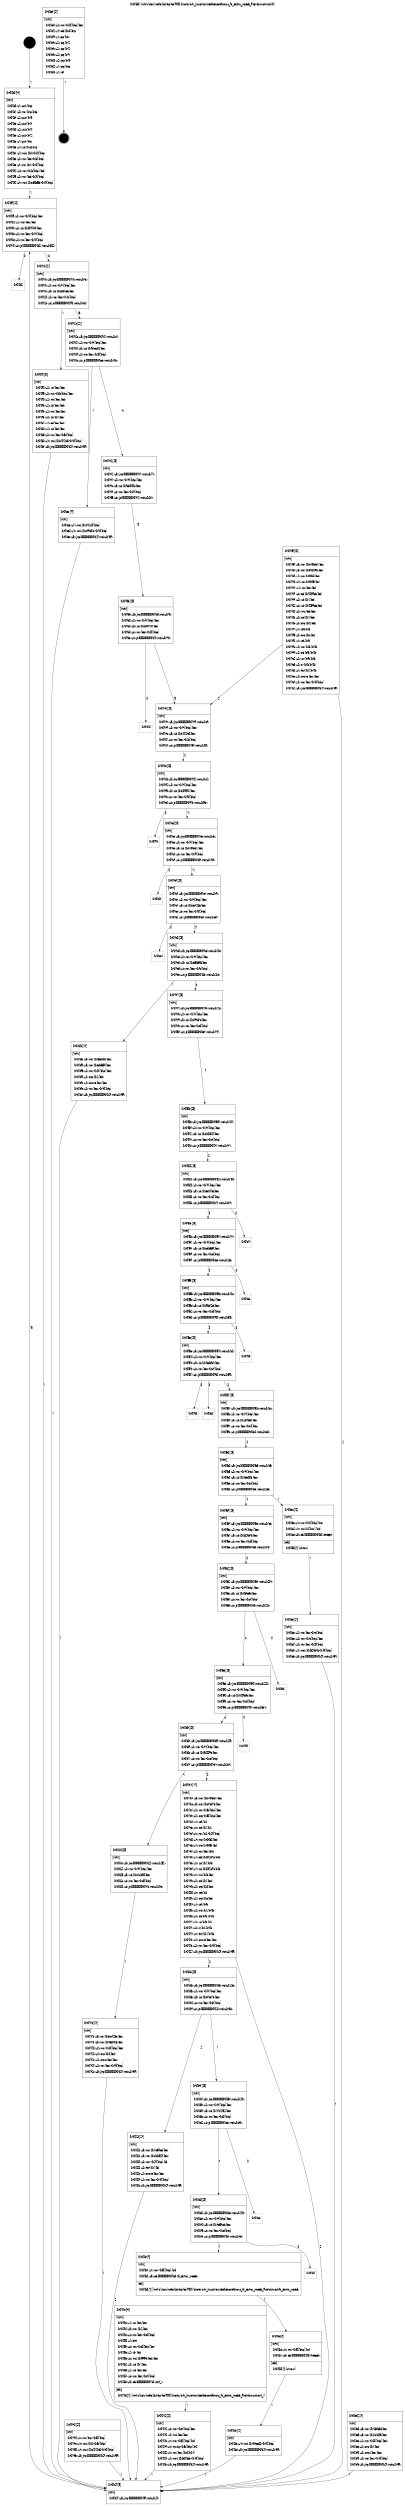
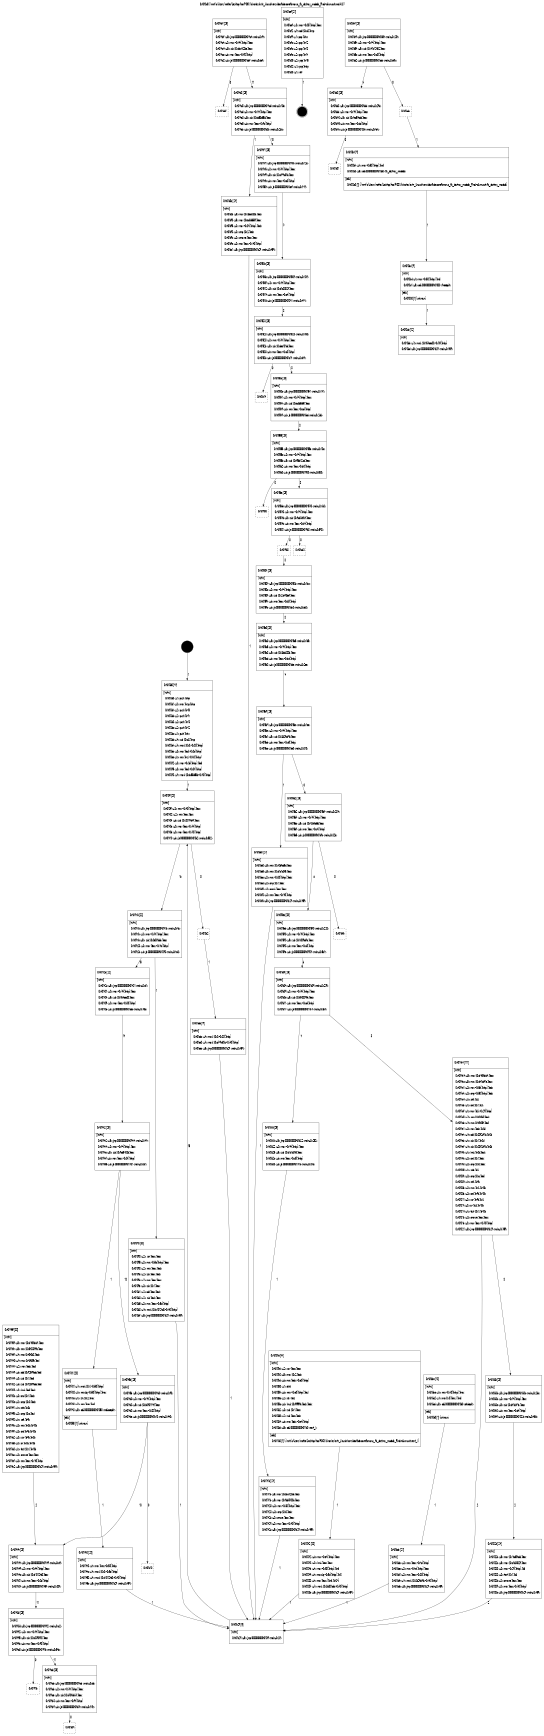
edge "0x40142c [22]" -> "0x401adc [19]": now "0x4018d2" -> "0x401adc [19]"
edge "0x4015b9 [25]" -> "0x4016e0 [27]": added, label "1"
edge "0x4014a6 [25]" -> "0x4014bf [25]": removed, label "11"
edge "0x4014d8 [25]" -> "0x4014f1 [25]": label " 6" -> " 10"
node "0x4016a6": removed
edge "0x40156e [25]" -> "0x401587 [25]": now "0x401968" -> "0x401587 [25]"
node "0x401731 [23]": added
edge "0x4015a0 [25]" -> "0x4016be [13]": removed, label "1"
edge "0x40175f [88]" -> "0x401b29 [5]": removed, label "2"
node "0x401987": removed
edge "0x401636 [25]" -> "0x40164f [25]": removed, label "1"
edge "0x401668 [25]" -> "0x4018b4 [9]": now "0x401acb" -> "0x4018b4 [9]"
edge "0x4018c6 [12]" -> "0x401b29 [5]": removed, label "1"
